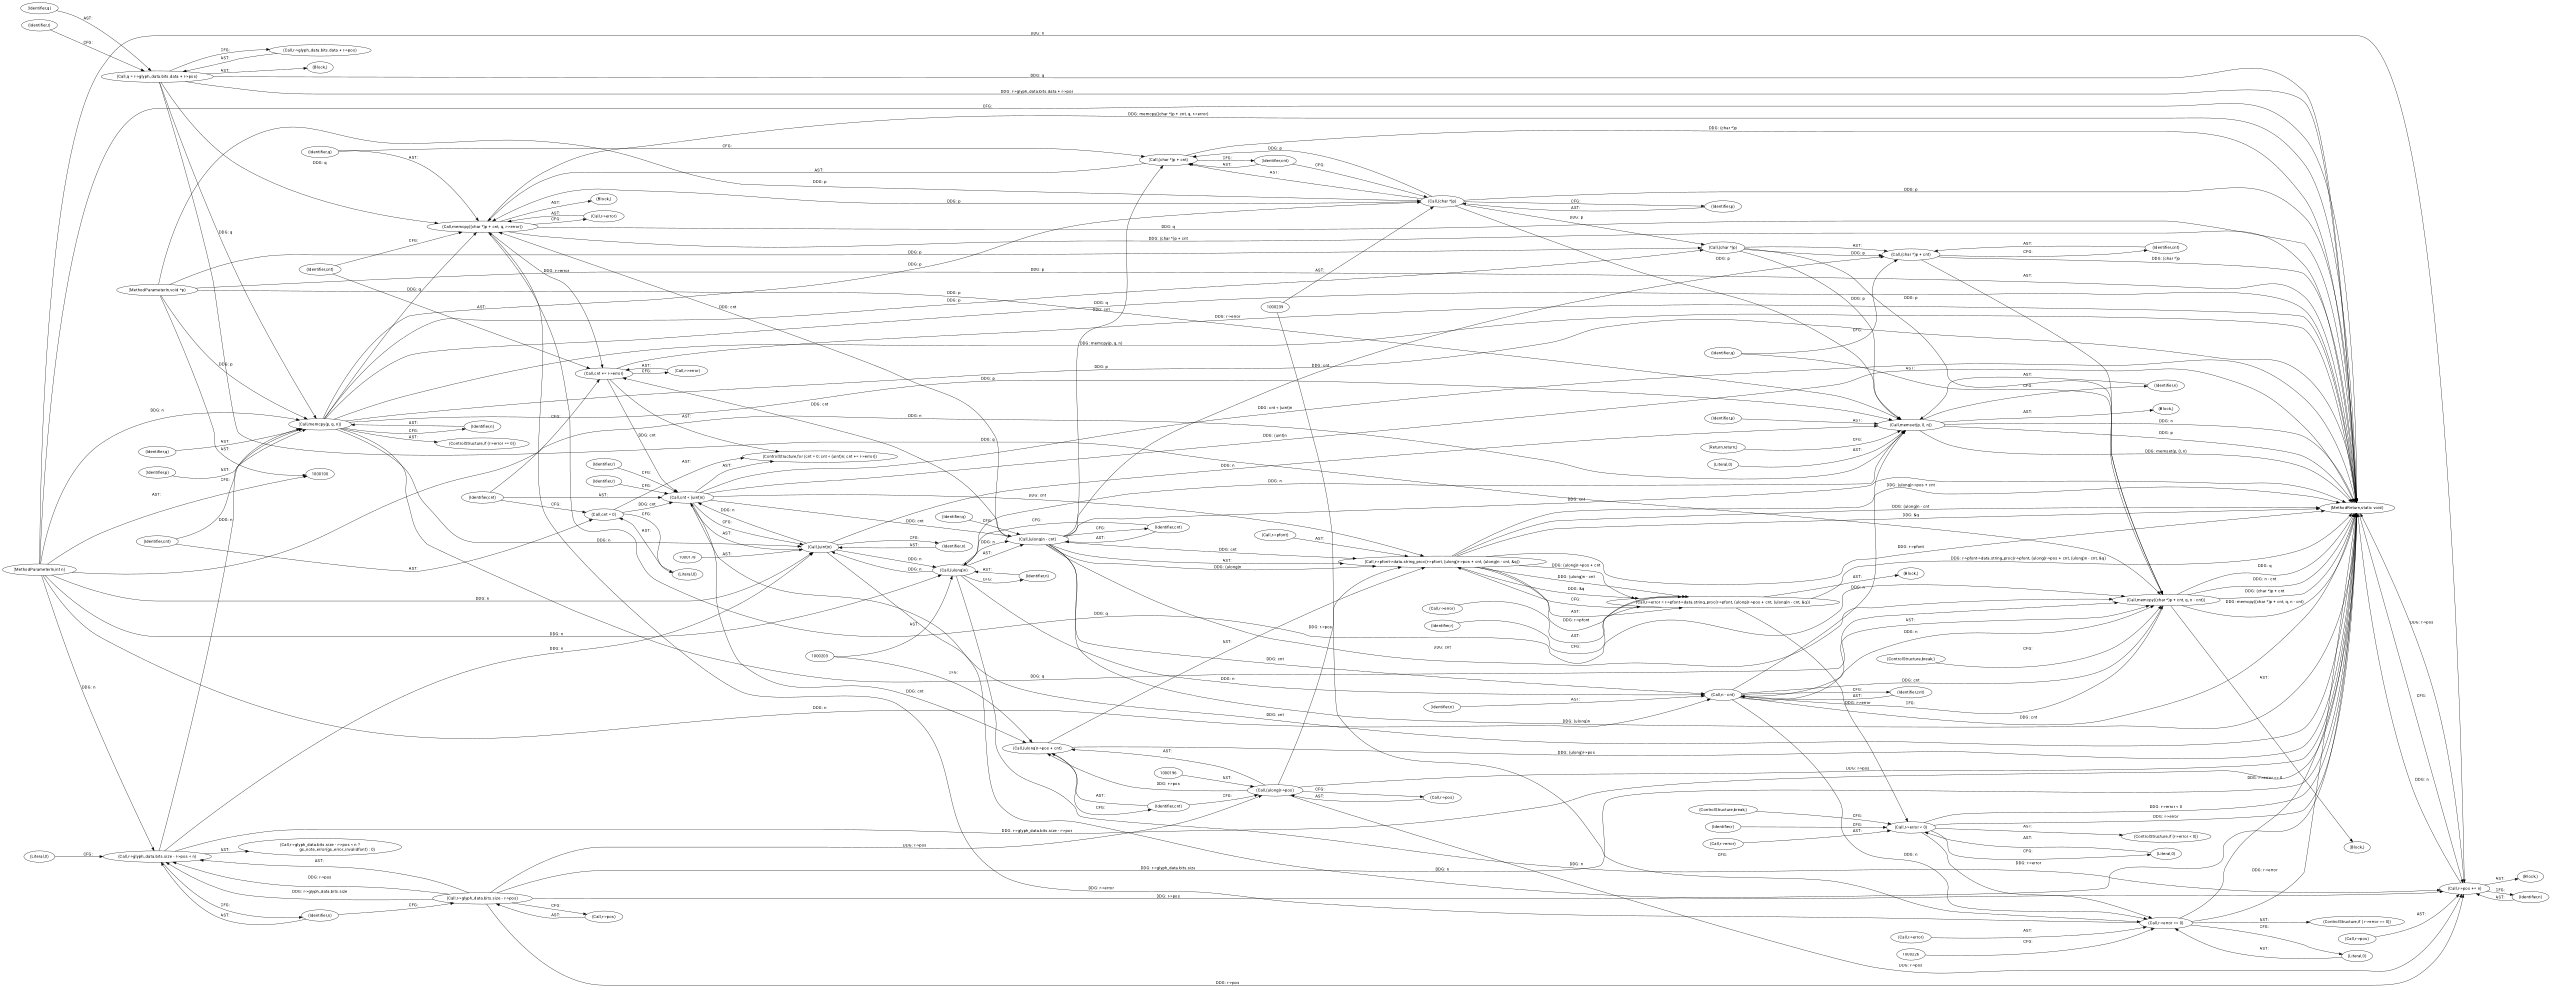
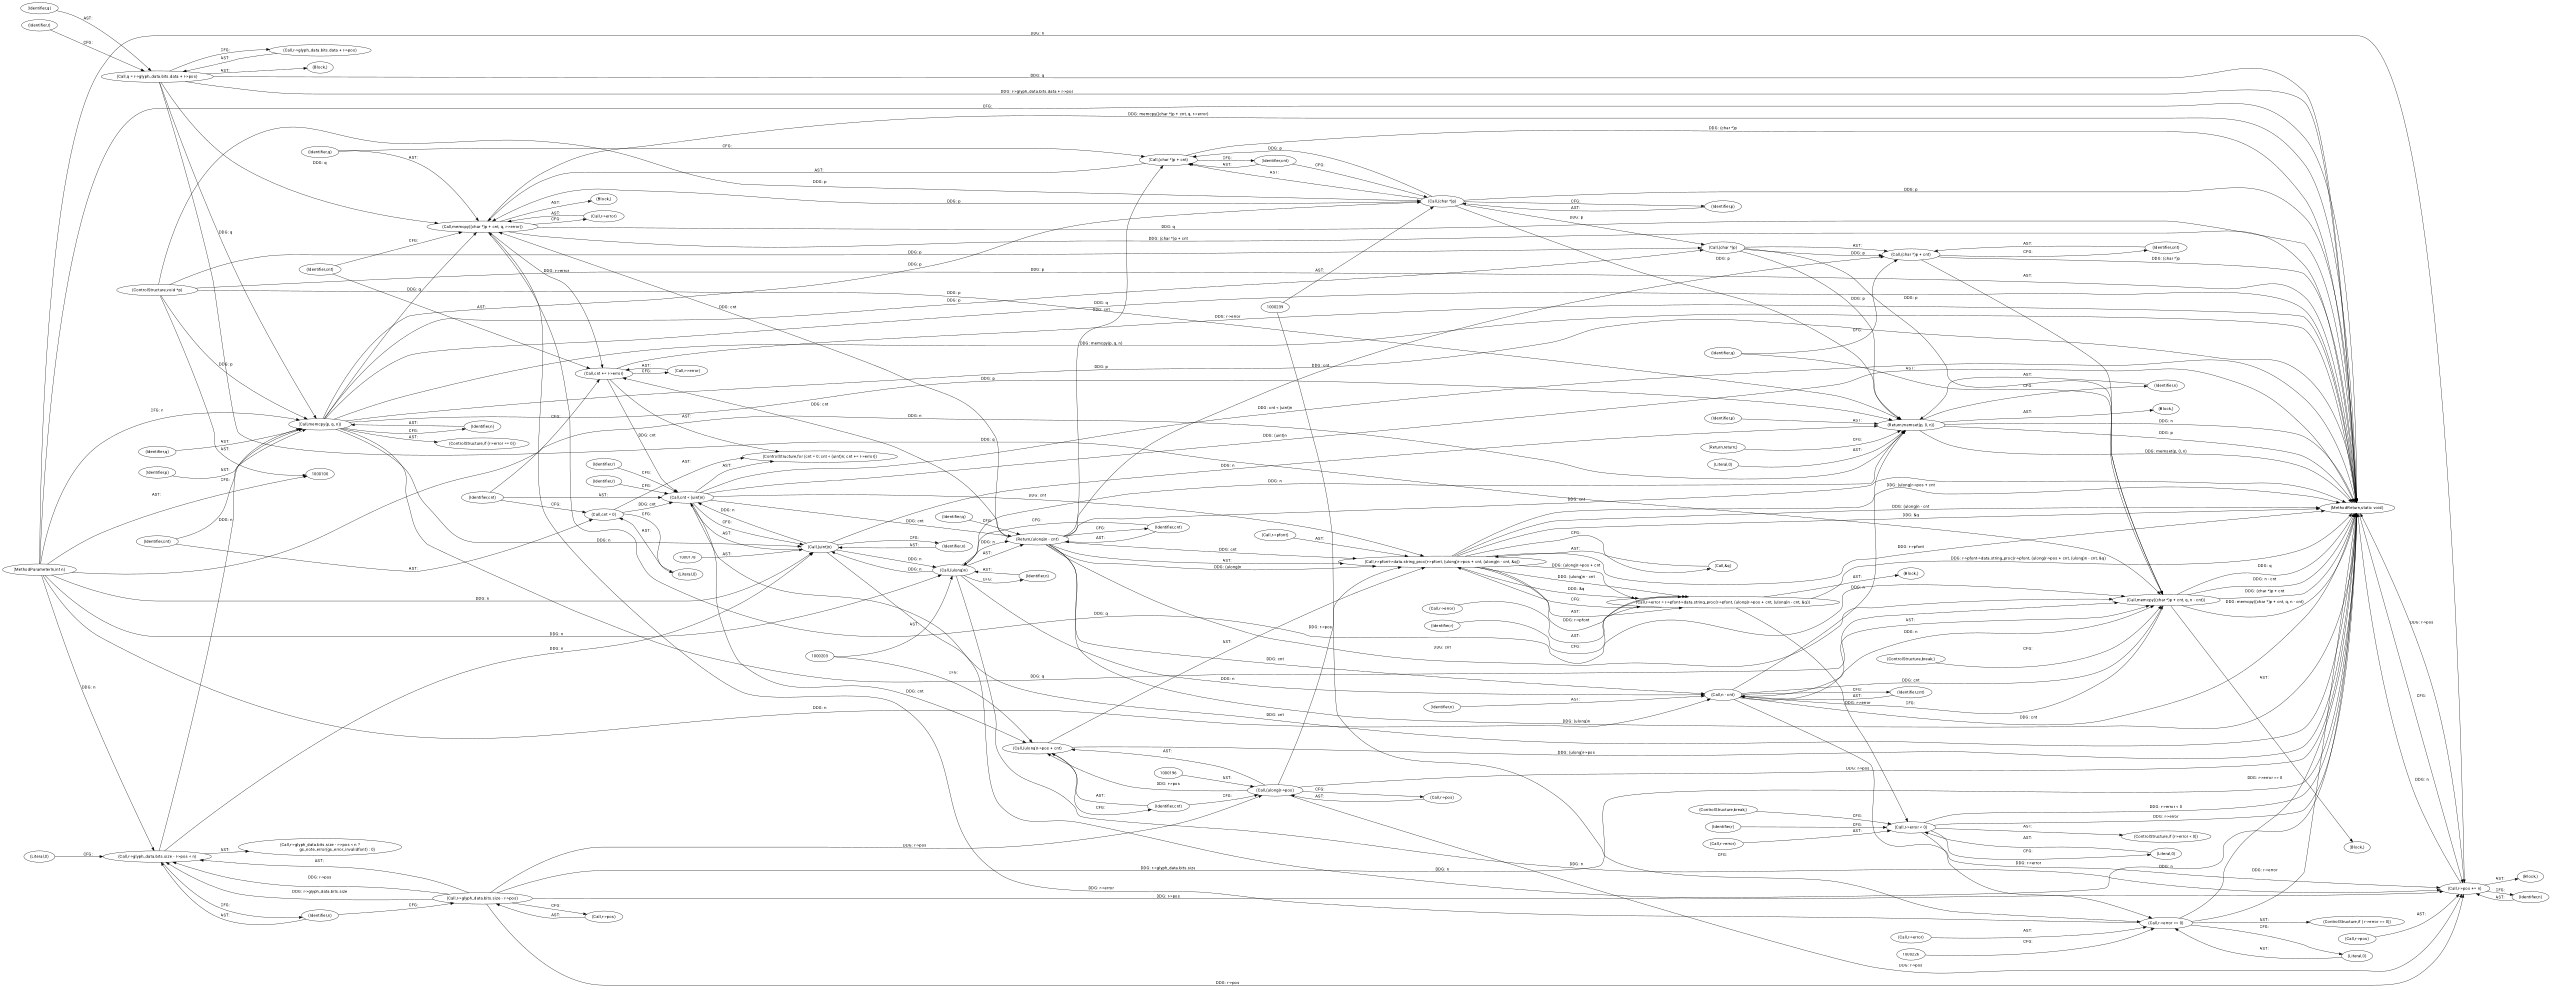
node "(MethodParameterIn,void *p)": label "(MethodParameterIn,void *p)" -> "(ControlStructure,void *p)"
edge "(MethodParameterIn,int n)" -> "(Call,memcpy(p, q, n))": label "DDG: n" -> "CFG: n"
node "(Call,memset(p, 0, n))": label "(Call,memset(p, 0, n))" -> "(Return,memset(p, 0, n))"
node "(Call,(ulong)n - cnt)": label "(Call,(ulong)n - cnt)" -> "(Return,(ulong)n - cnt)"
node "(Call,&q)": added
edge "(Call,r->glyph_data.bits.size - r->pos < n)" -> "(MethodReturn,static void)": removed, label "DDG: r->glyph_data.bits.size - r->pos"
edge "(Call,n - cnt)" -> "(Call,r->error == 0)": now "(Call,n - cnt)" -> "(Call,r->pos += n)"
